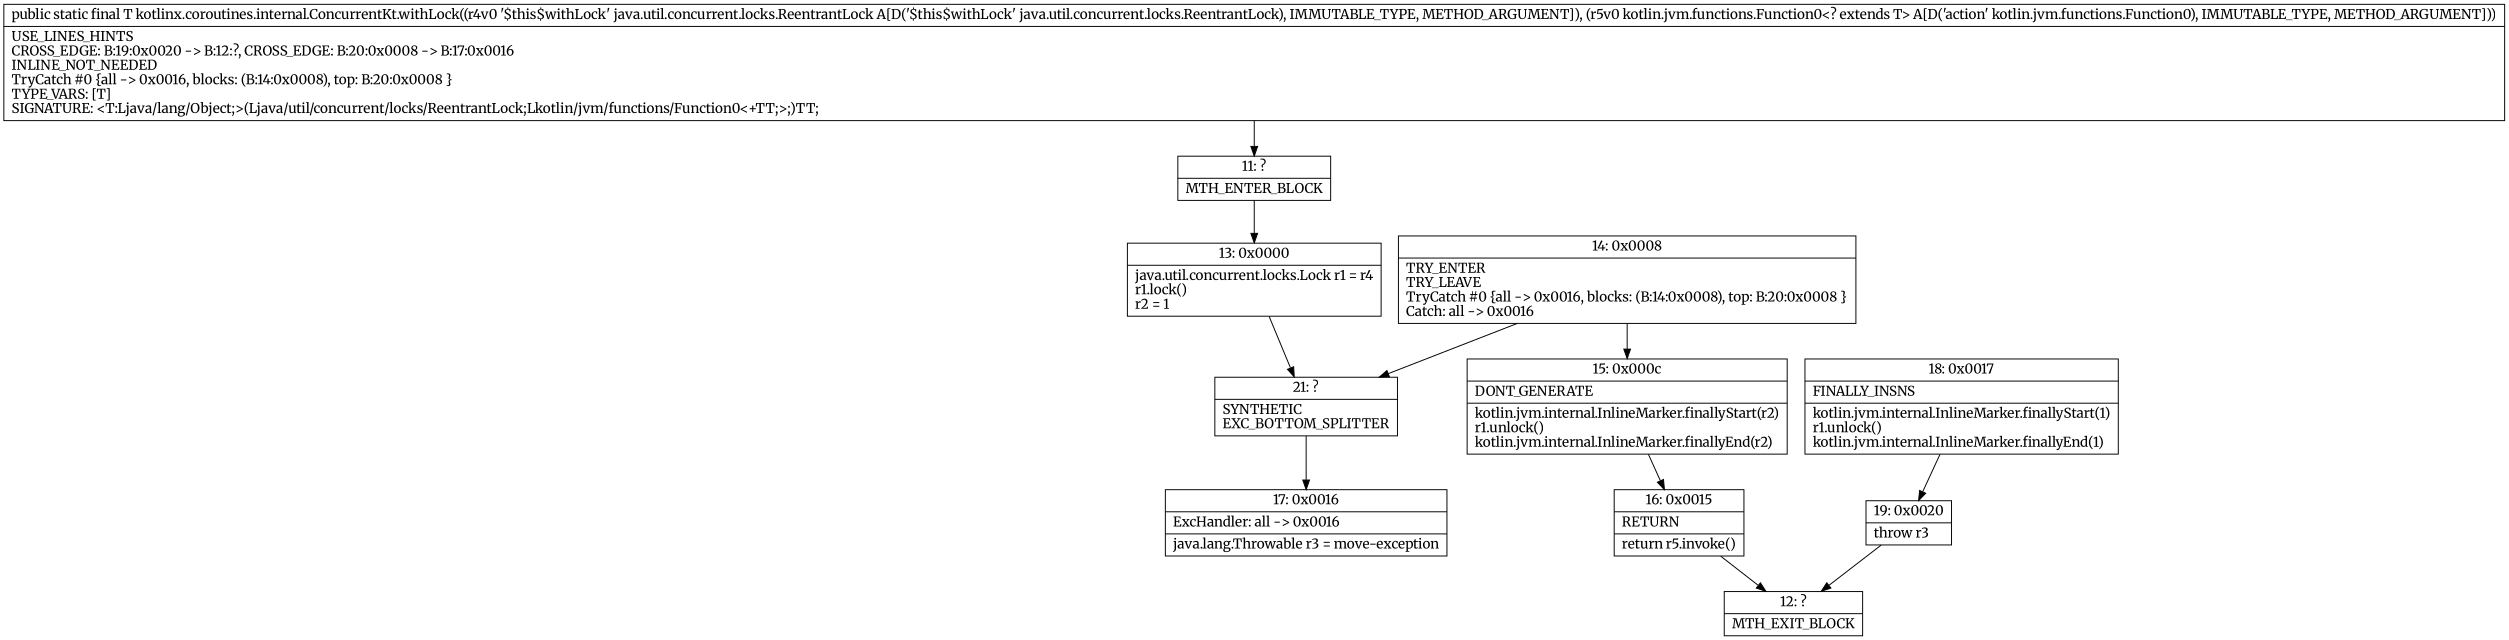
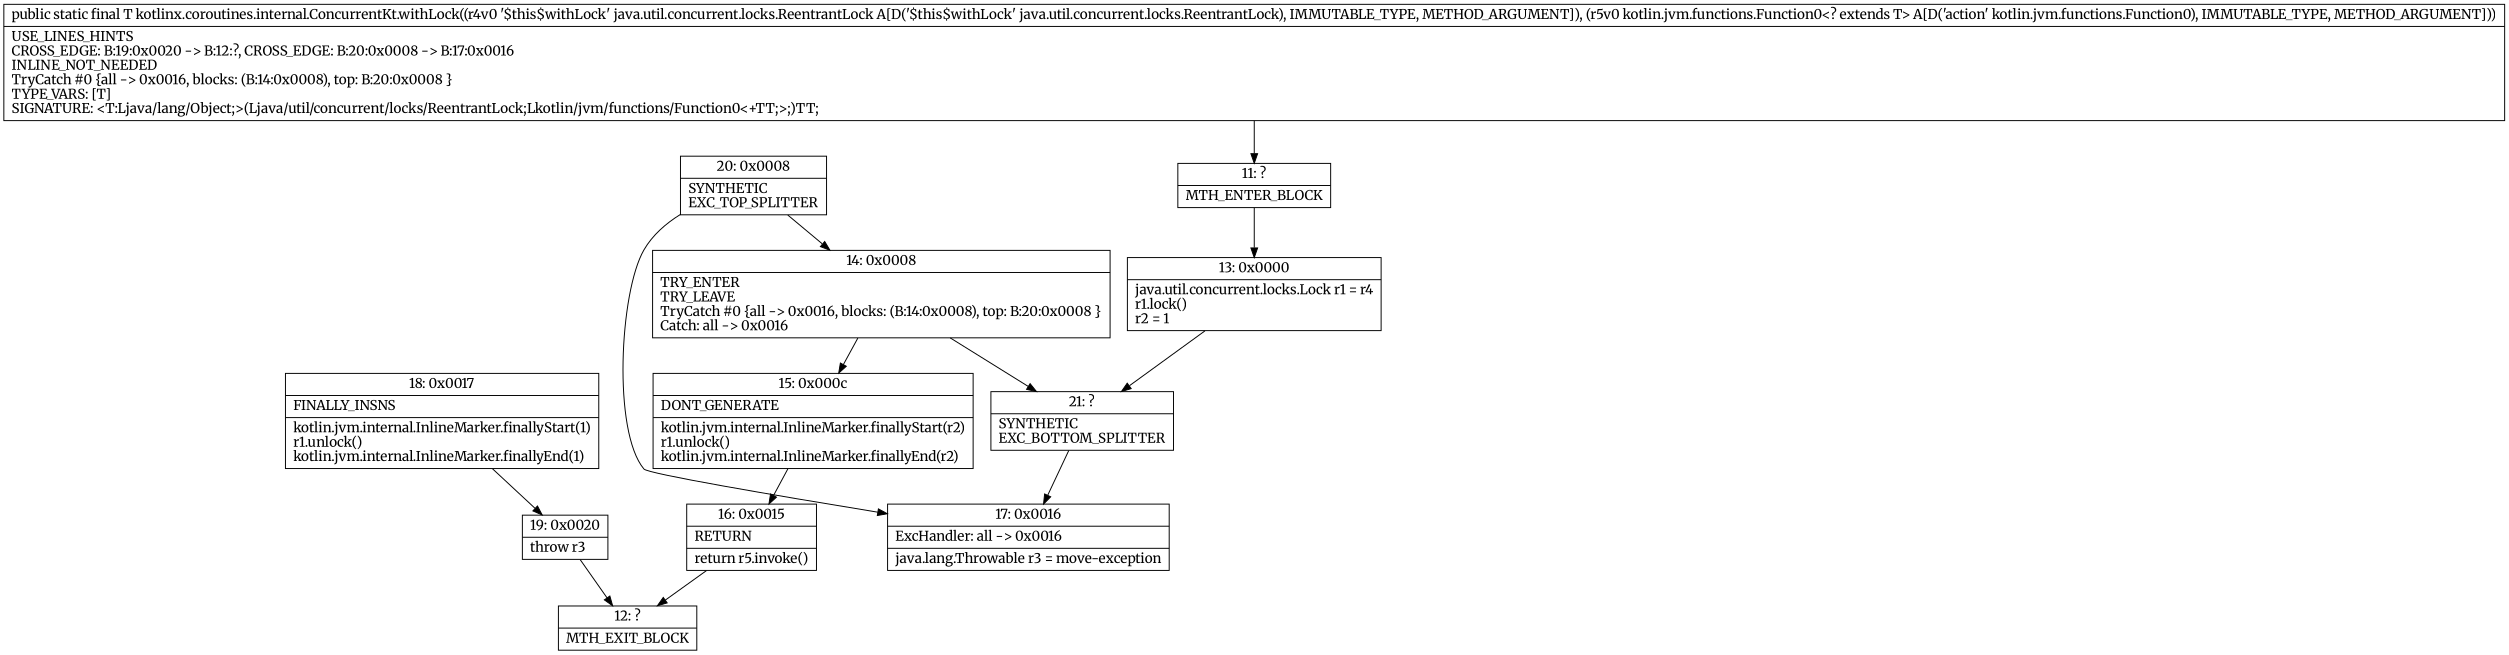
node "20: 0x0008": added
